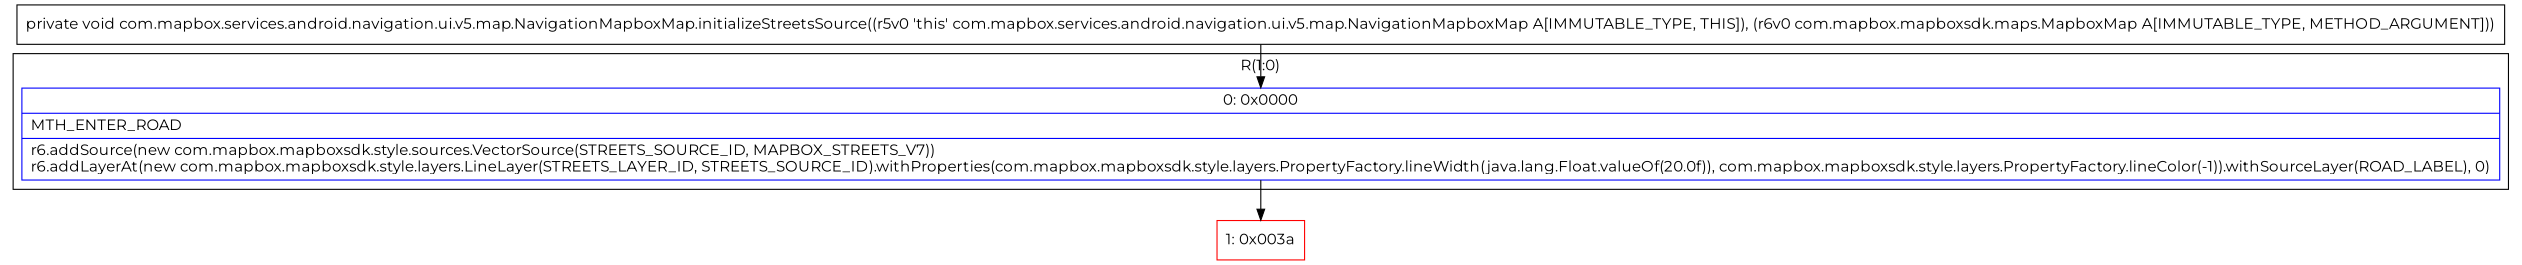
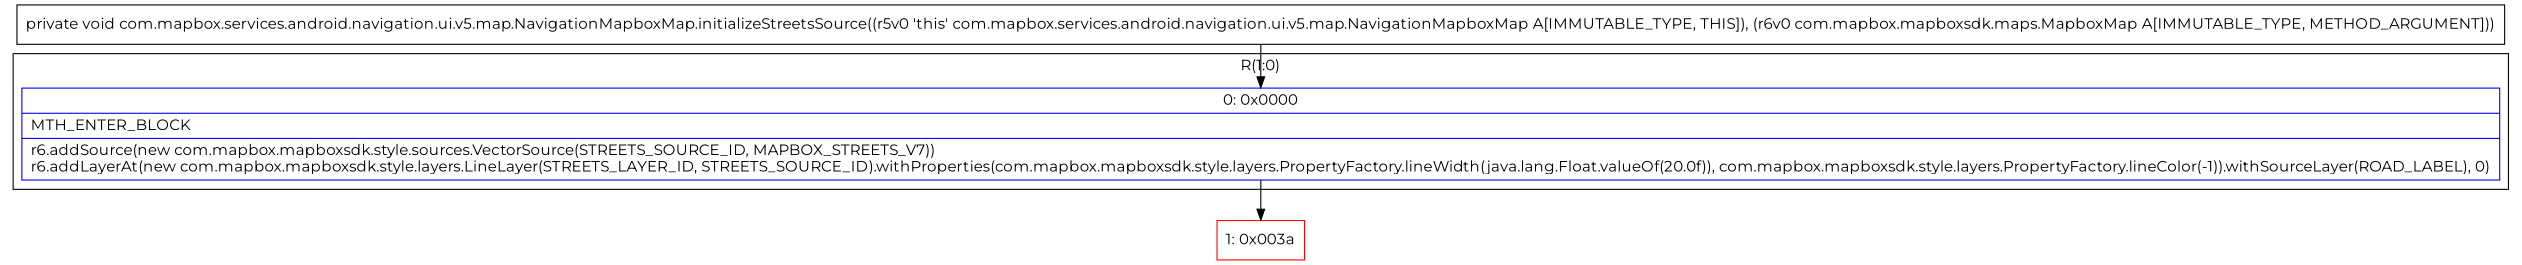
node "0: 0x0000": text "MTH_ENTER_ROAD" -> "MTH_ENTER_BLOCK"
